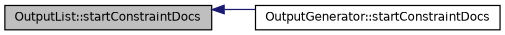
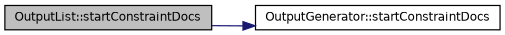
edge "OutputGenerator::startConstraintDocs" -> "OutputList::startConstraintDocs": reversed
